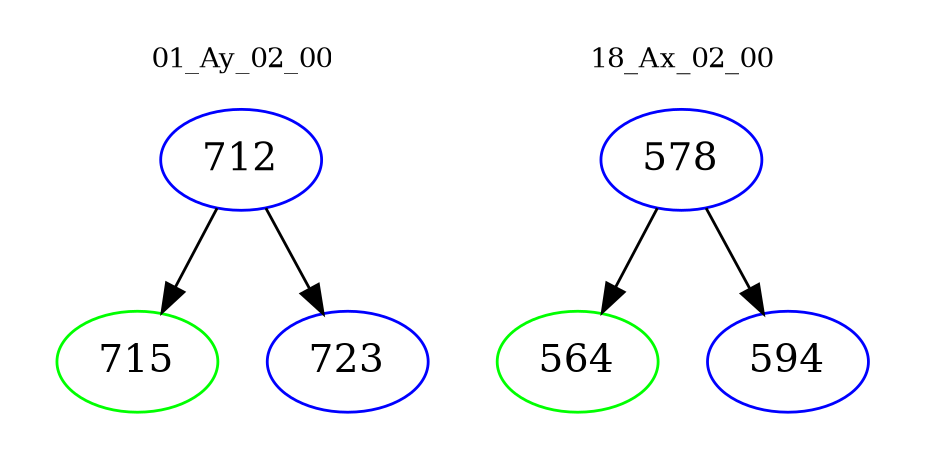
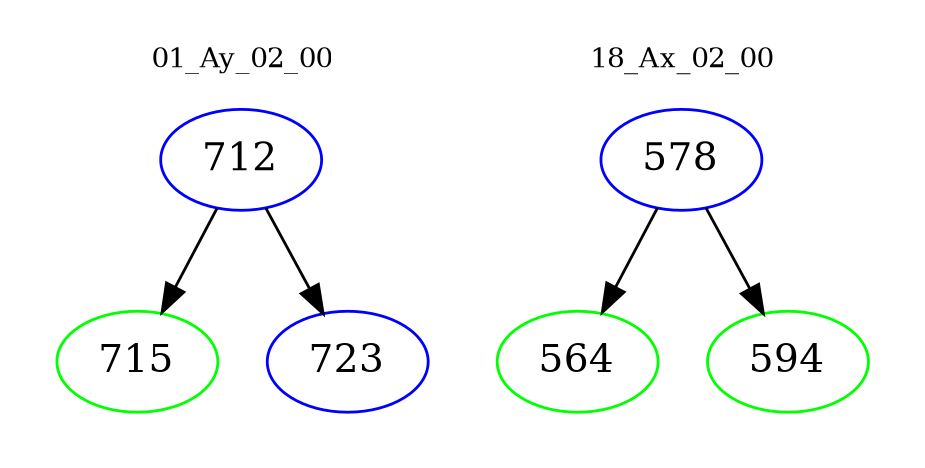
node "594": color blue -> green
